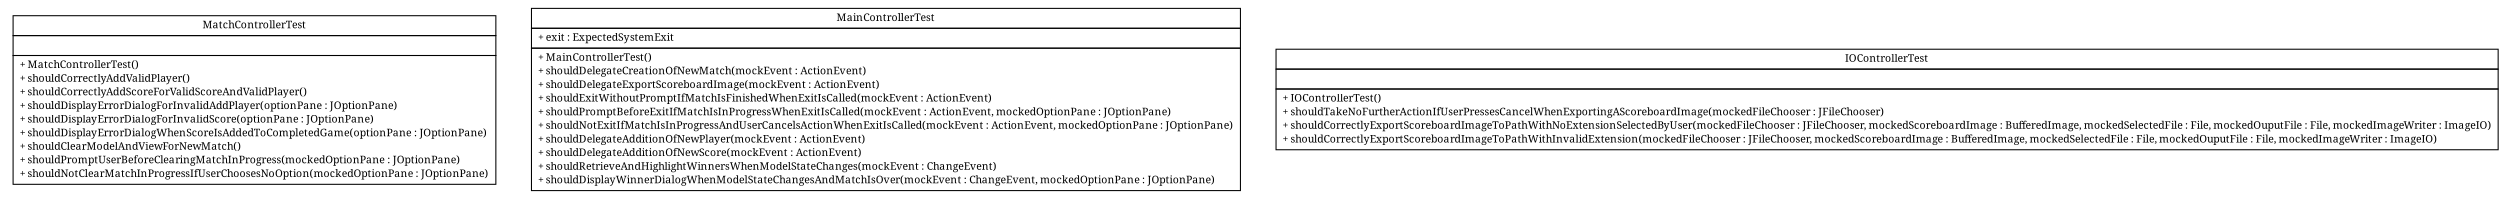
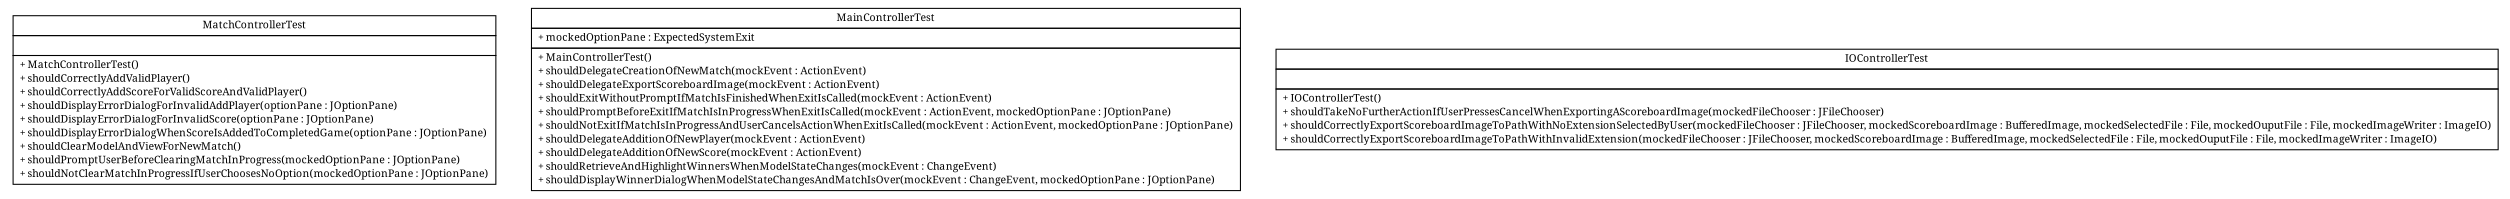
node "MainControllerTest": text "+ exit : ExpectedSystemExit" -> "+ mockedOptionPane : ExpectedSystemExit"
